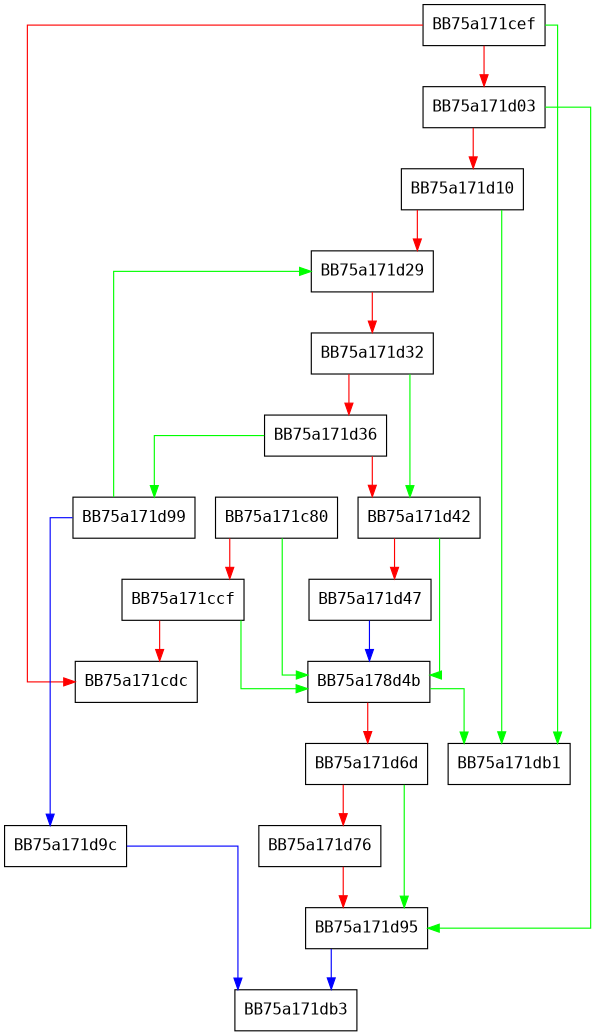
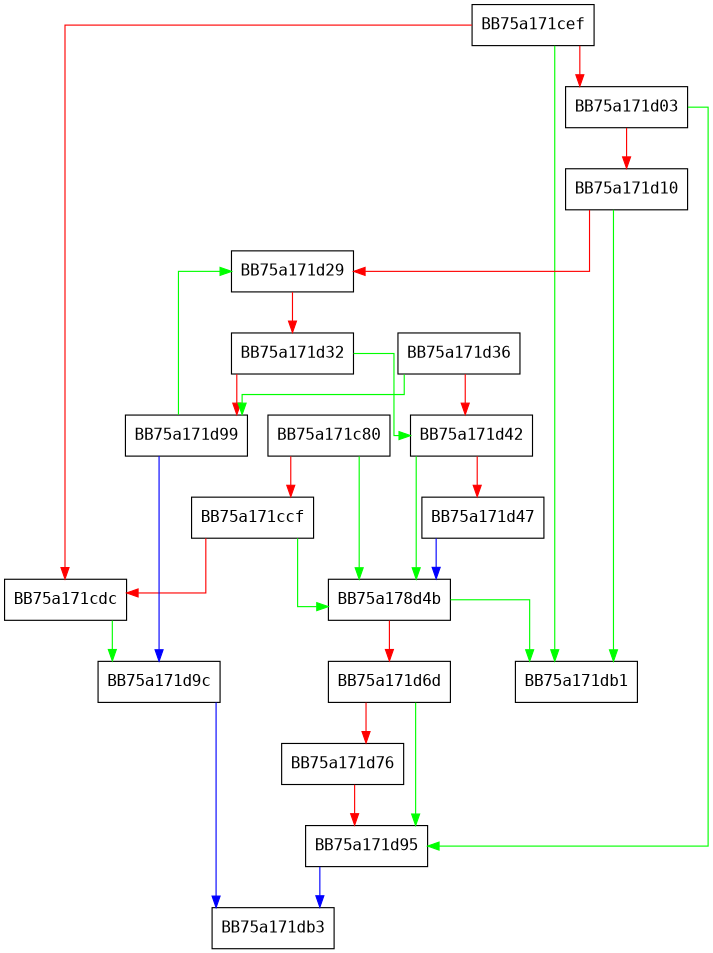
edge "BB75a171d32" -> "BB75a171d36": now "BB75a171d32" -> "BB75a171d99"
edge "BB75a171cdc" -> "BB75a171d9c": added
